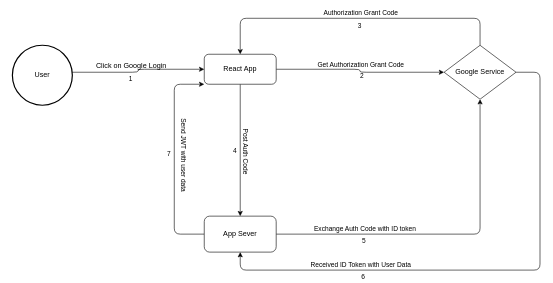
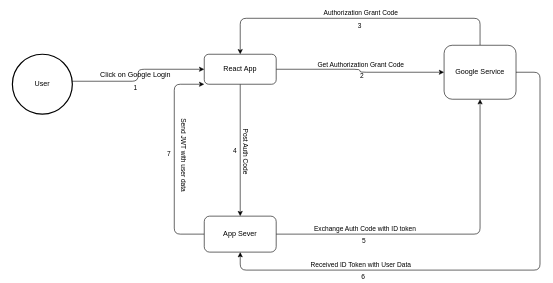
node "Google Service": shape diamond -> rounded rectangle
node "User": moved (42, 75) -> (42, 84)
